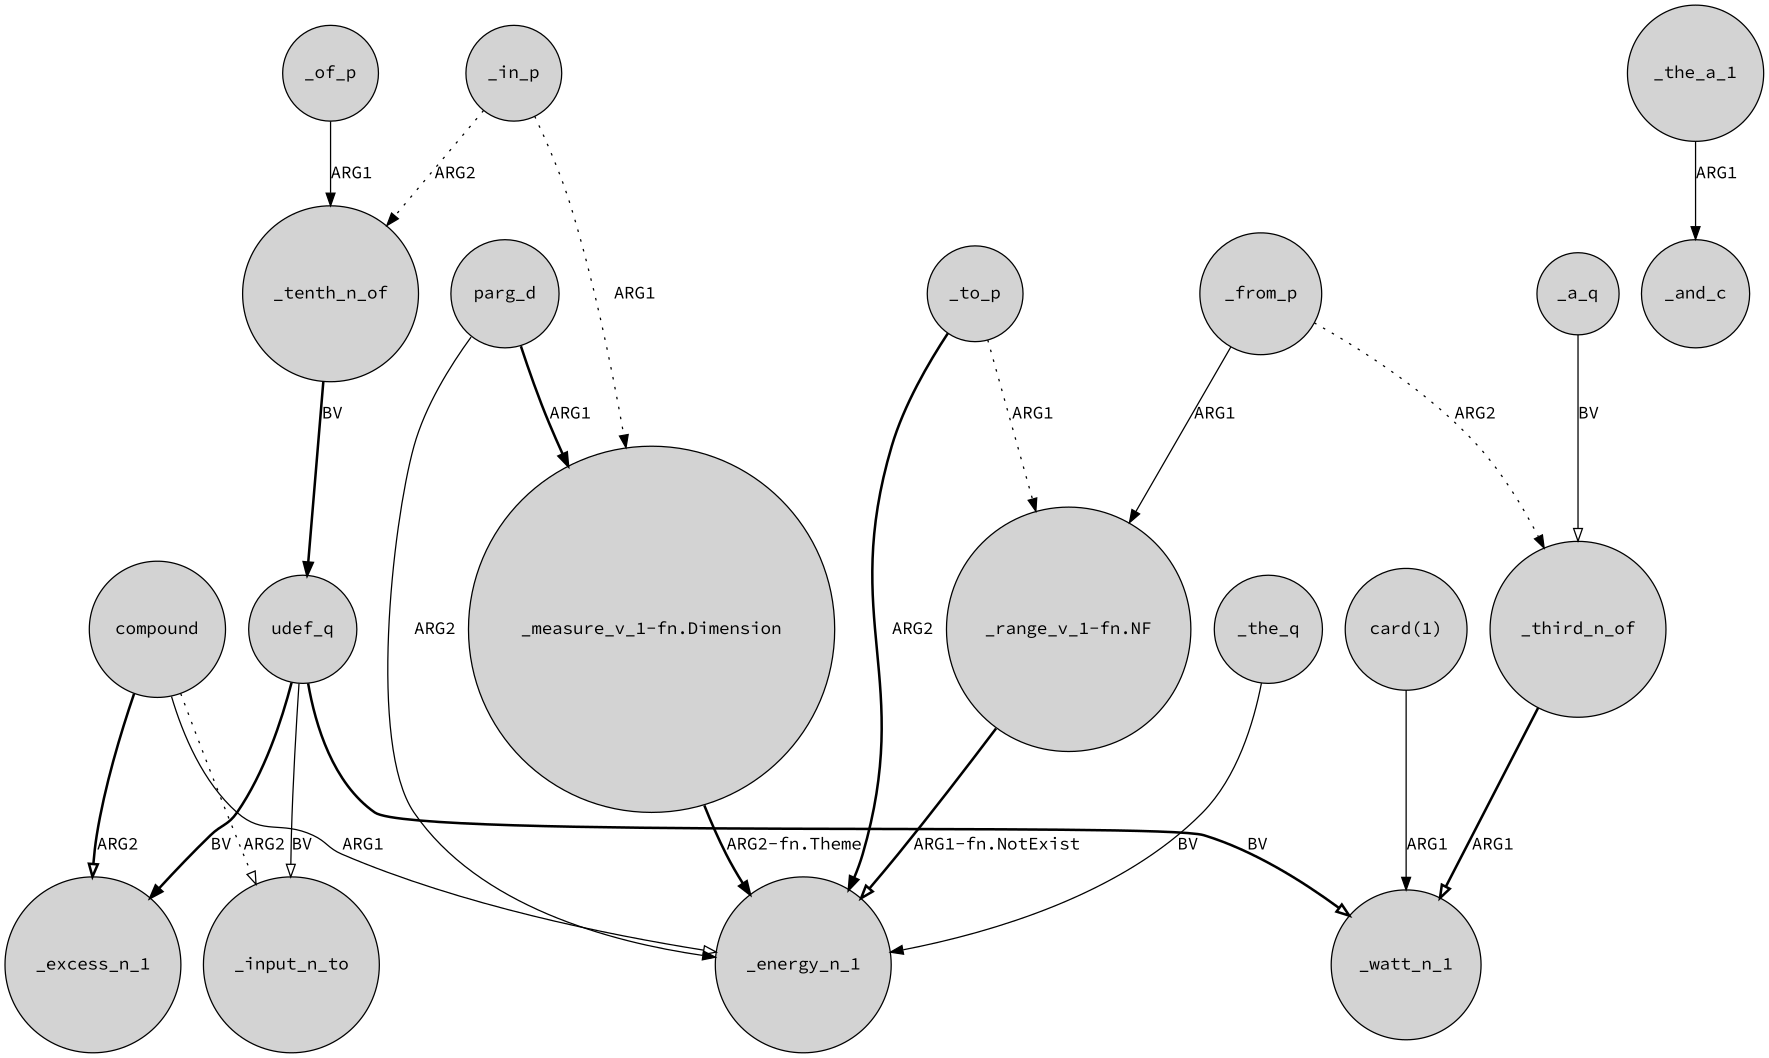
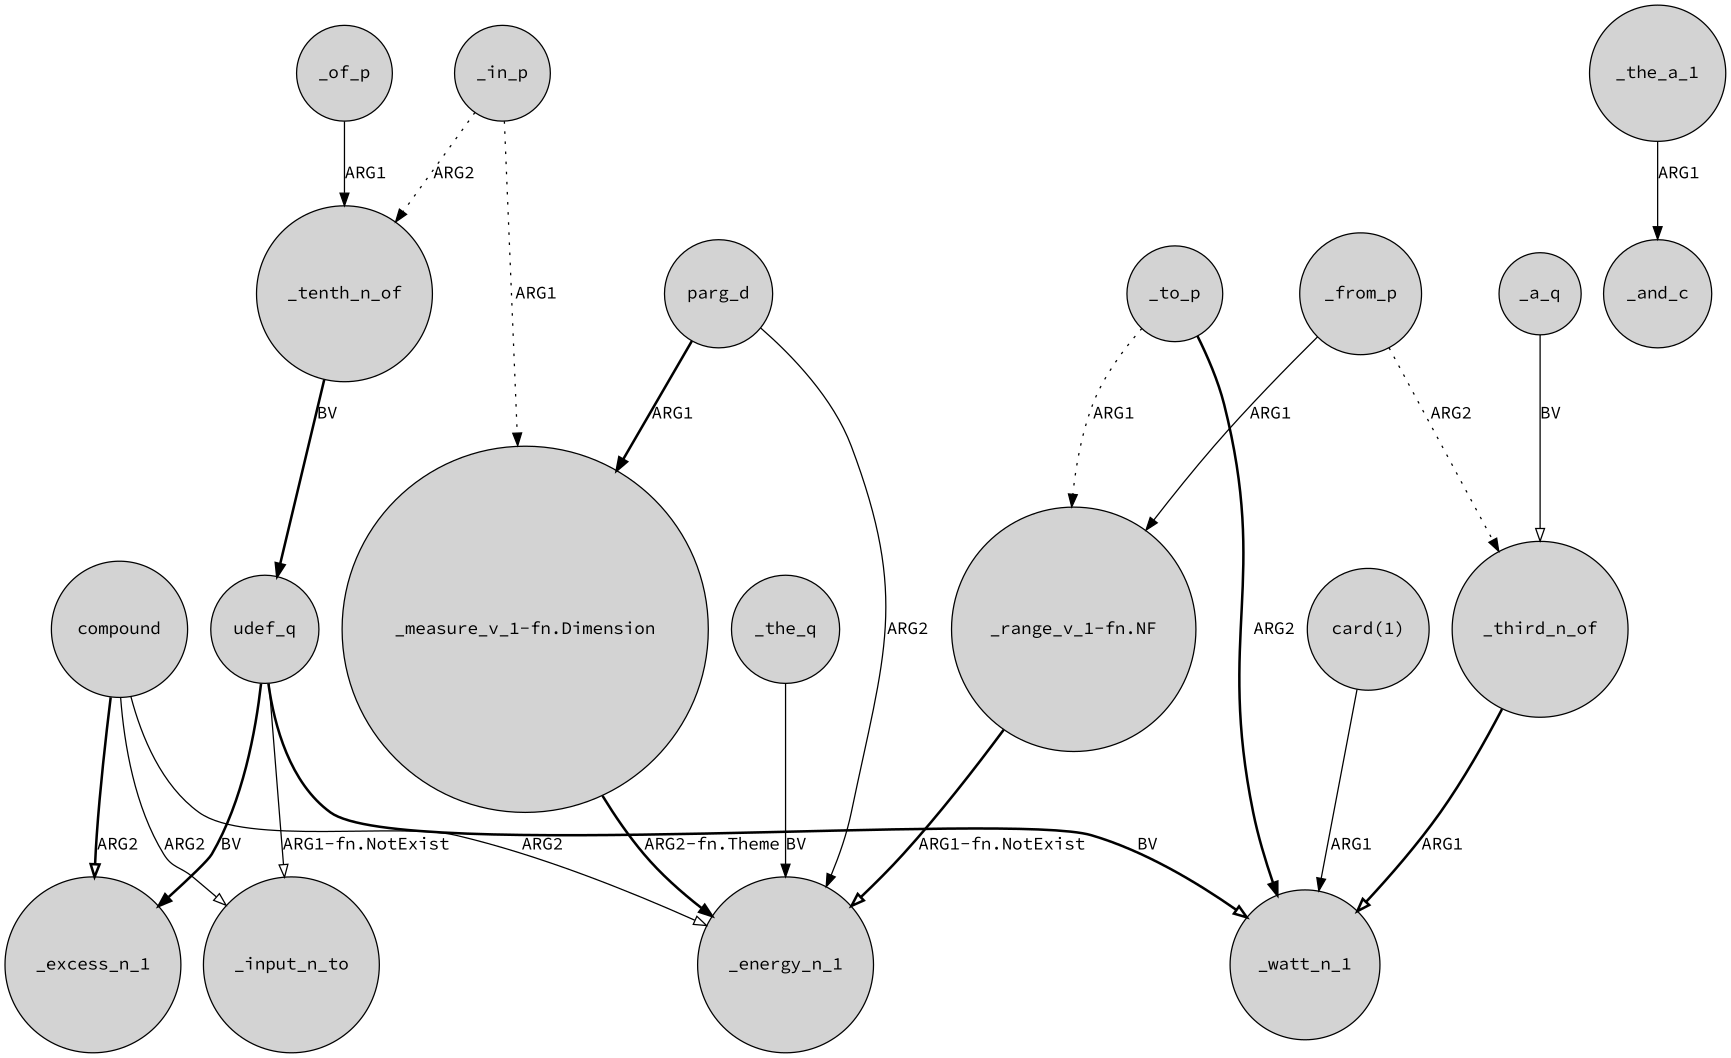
edge "_to_p" -> "_energy_n_1": now "_to_p" -> "_watt_n_1"
edge "compound" -> "_input_n_to": style dotted -> solid
edge "udef_q" -> "_input_n_to": label "BV" -> "ARG1-fn.NotExist"
edge "compound" -> "_energy_n_1": label "ARG1" -> "ARG2"
